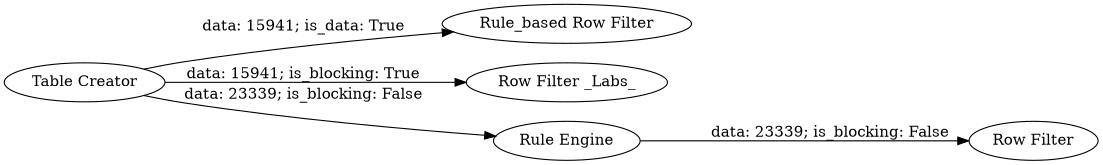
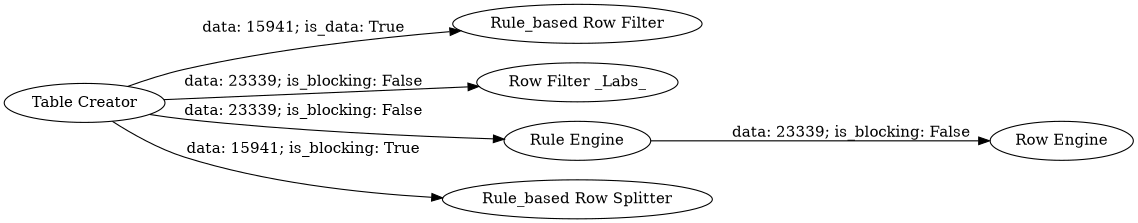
edge "Table Creator" -> "Row Filter _Labs_": label "data: 15941; is_blocking: True" -> "data: 23339; is_blocking: False"
node "Row Filter": label "Row Filter" -> "Row Engine"
node "Rule_based Row Splitter": added
